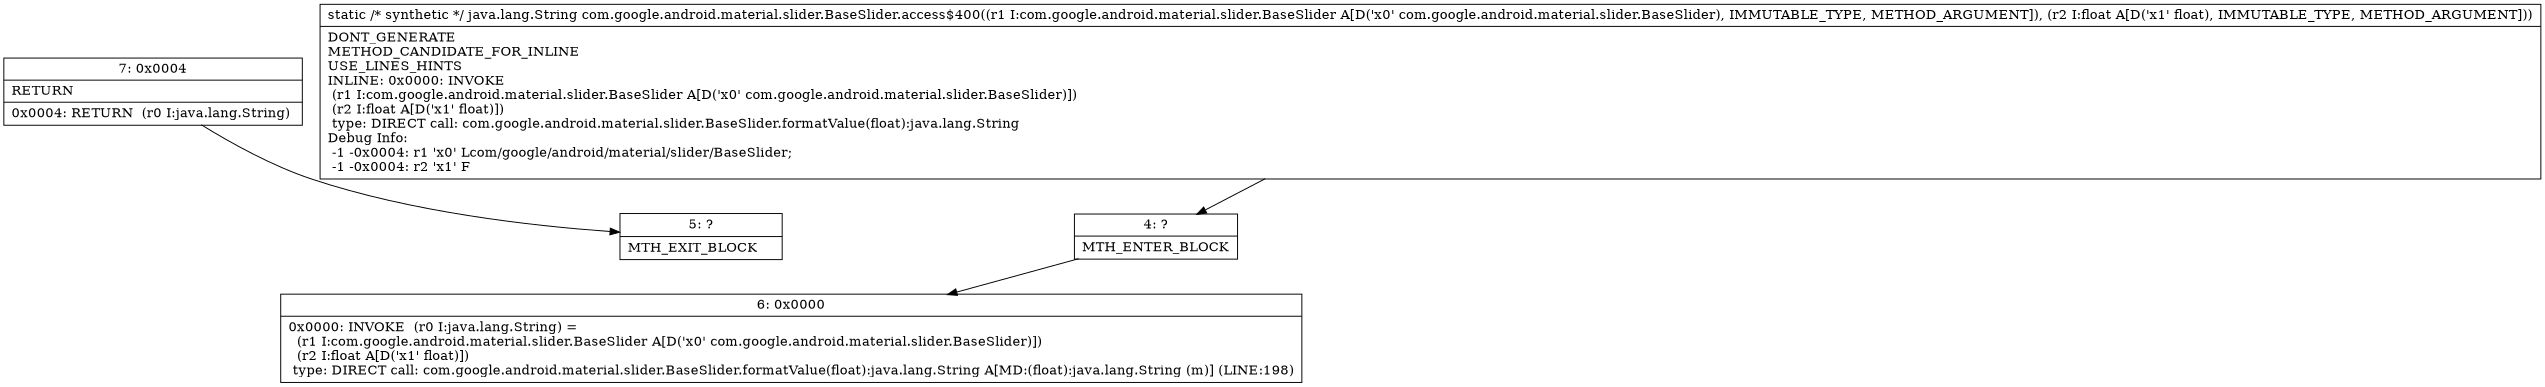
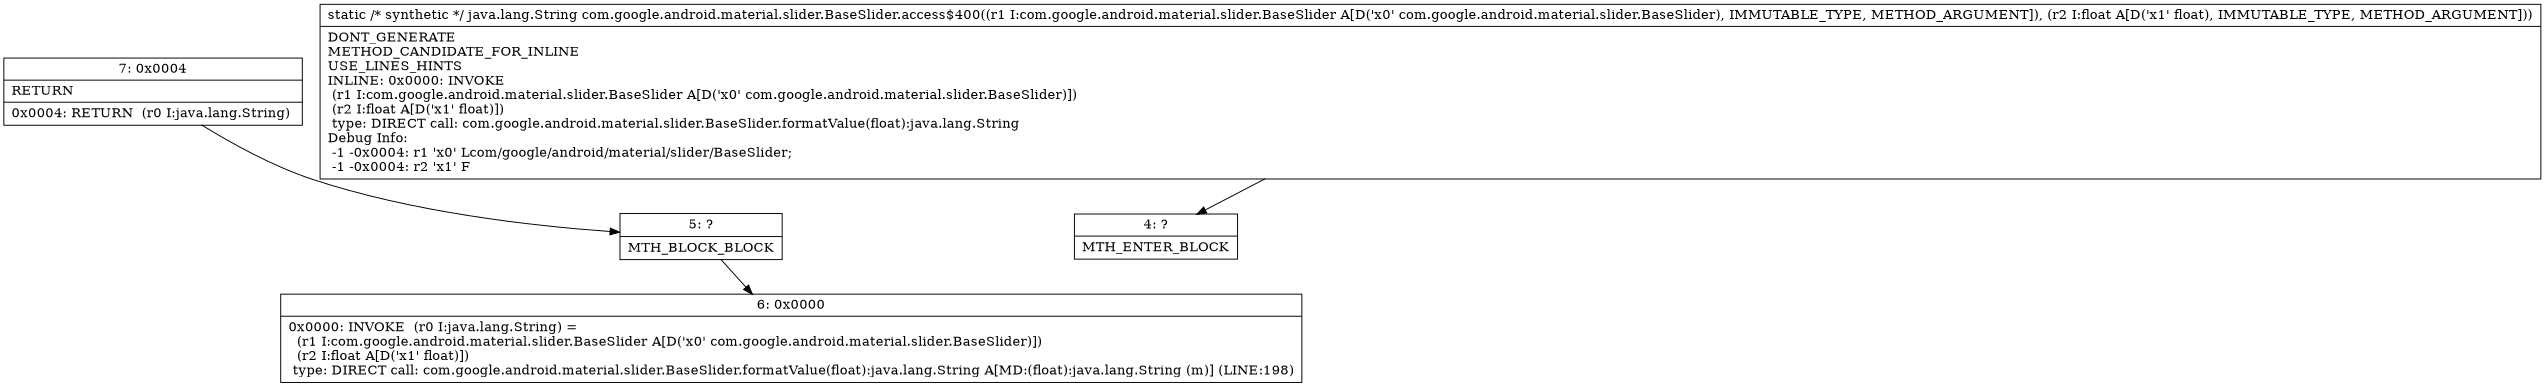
node "5: ?": text "MTH_EXIT_BLOCK" -> "MTH_BLOCK_BLOCK"
edge "4: ?" -> "6: 0x0000": now "5: ?" -> "6: 0x0000"
